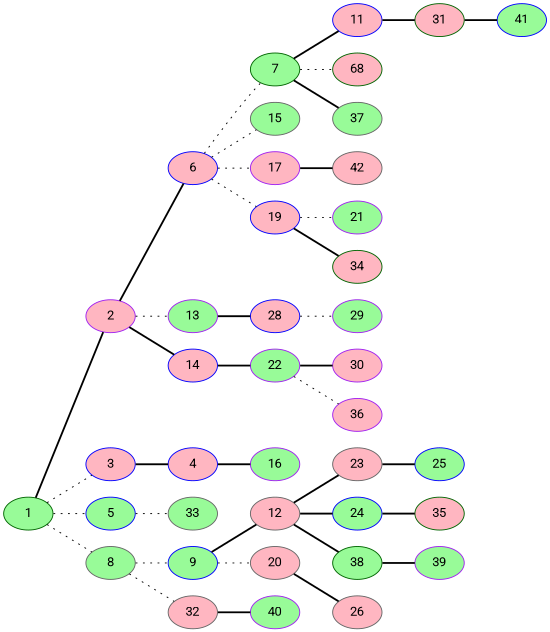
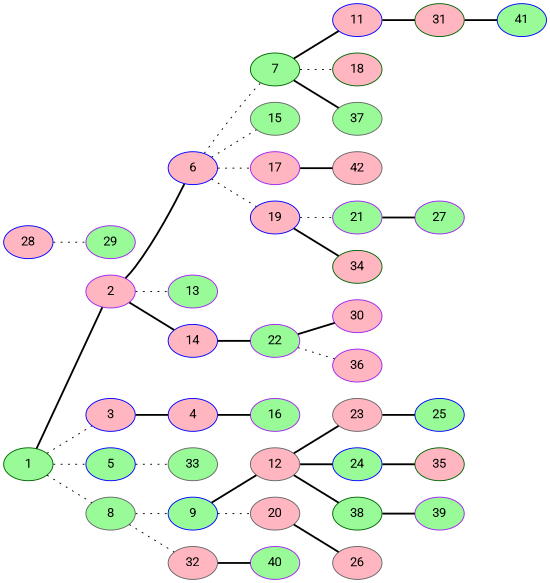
node "68": label "68" -> "18"
node "27": added
edge "13" -- "28": removed
